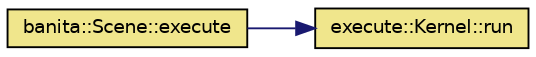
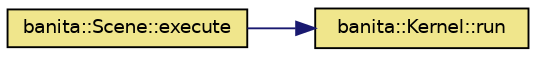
node "execute::Kernel::run": label "execute::Kernel::run" -> "banita::Kernel::run"
